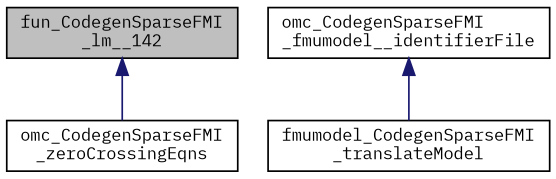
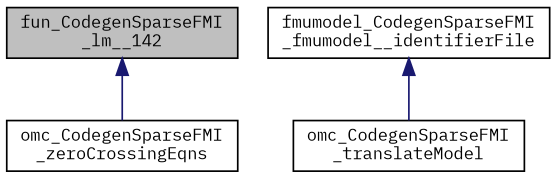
node "omc_CodegenSparseFMI _fmumodel__identifierFile": label "omc_CodegenSparseFMI _fmumodel__identifierFile" -> "fmumodel_CodegenSparseFMI _fmumodel__identifierFile"
node "fmumodel_CodegenSparseFMI _translateModel": label "fmumodel_CodegenSparseFMI _translateModel" -> "omc_CodegenSparseFMI _translateModel"
